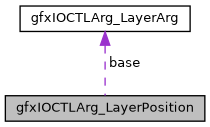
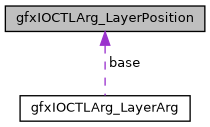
edge "gfxIOCTLArg_LayerPosition" -> "gfxIOCTLArg_LayerArg": reversed
